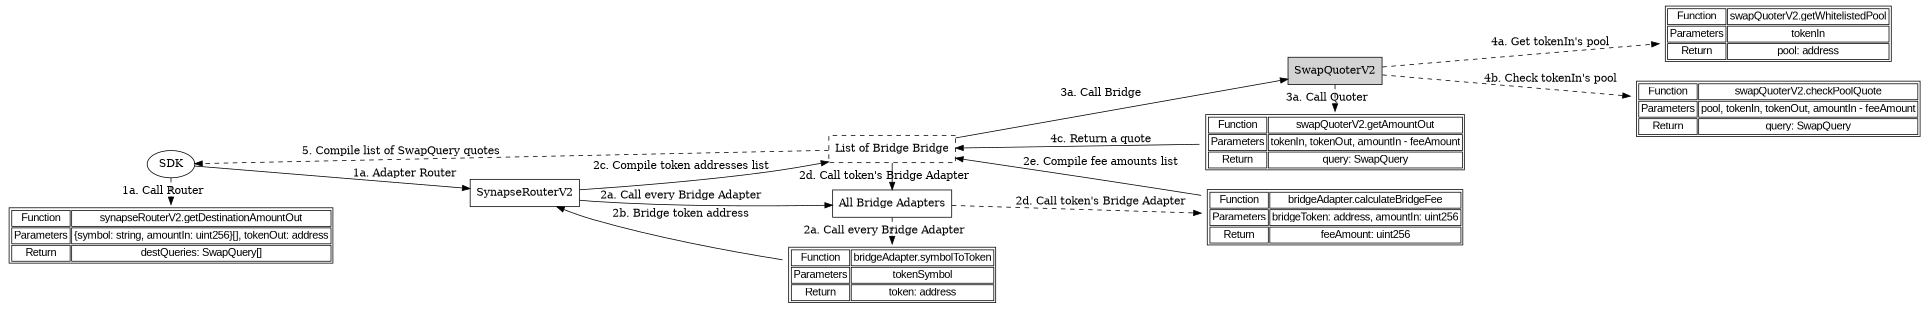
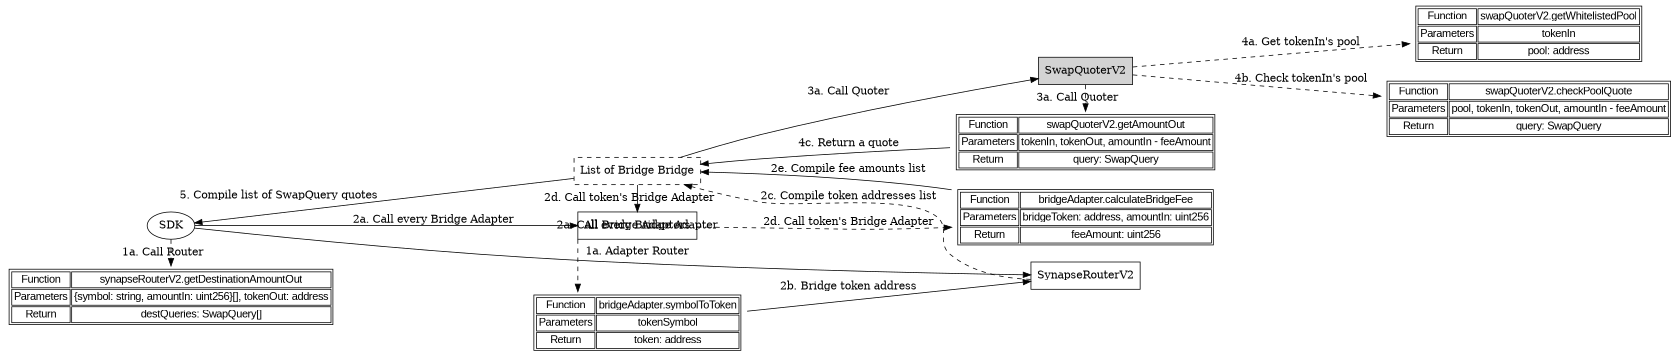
edge "List of Bridge Bridge" -> "SwapQuoterV2": label "3a. Call Bridge" -> "3a. Call Quoter"
edge "List of Bridge Bridge" -> "SDK": style dashed -> solid
edge "SynapseRouterV2" -> "List of Bridge Bridge": style solid -> dashed
edge "SynapseRouterV2" -> "All Bridge Adapters": now "SDK" -> "All Bridge Adapters"
